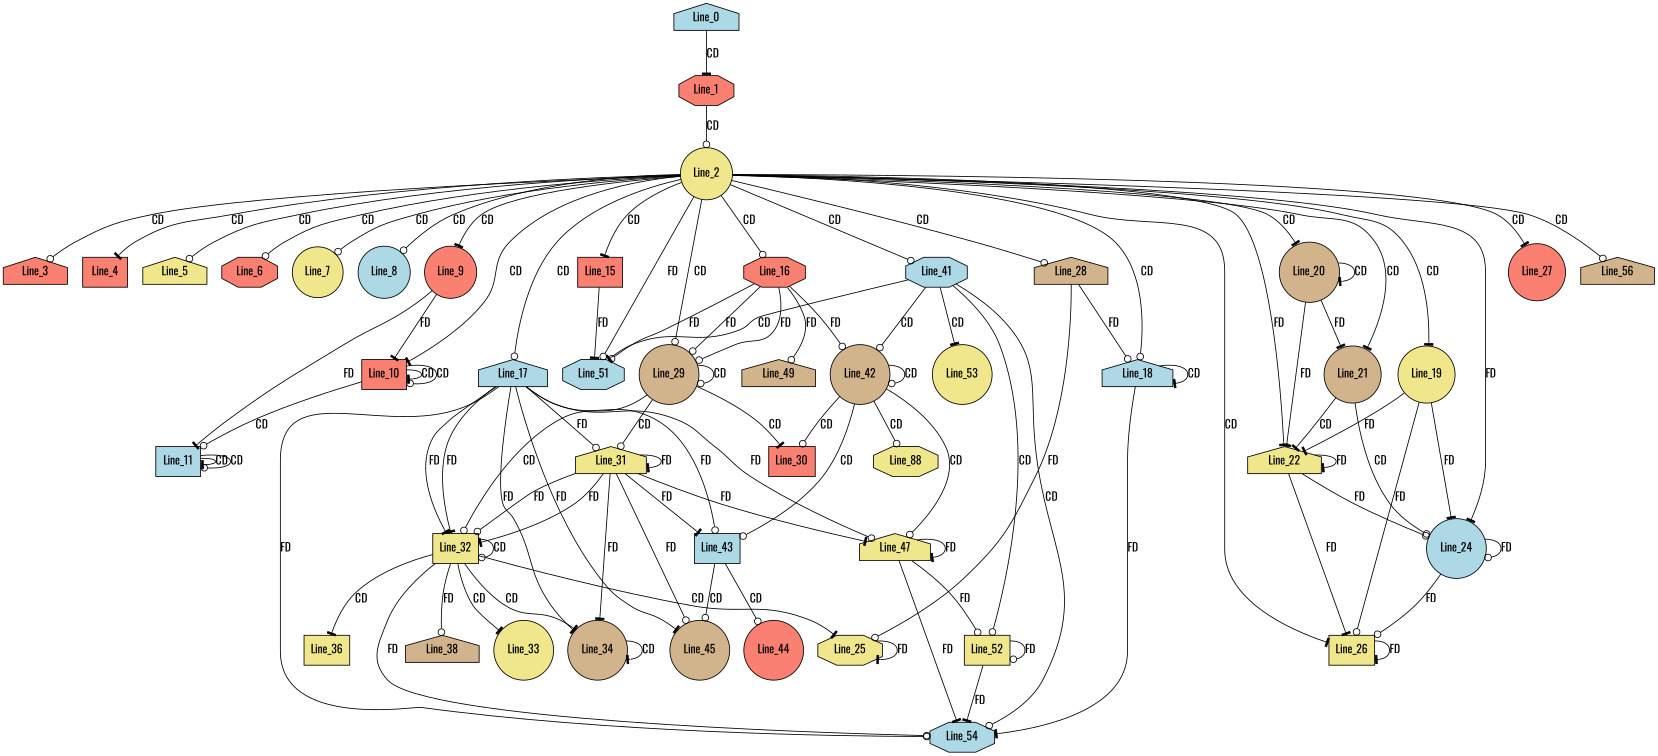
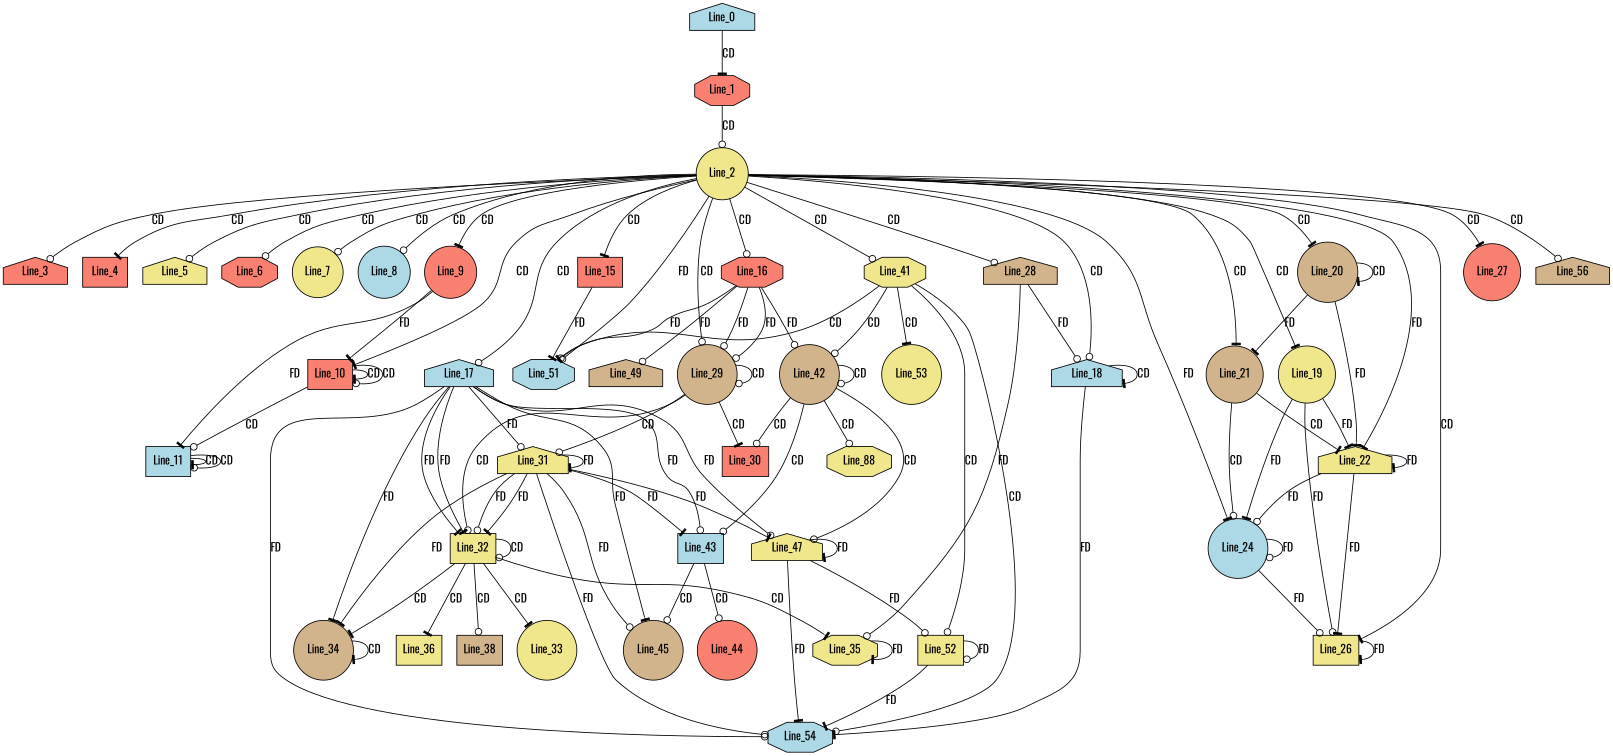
node "Line_41": fillcolor lightblue -> khaki
edge "Line_32" -> "Line_38": label "FD" -> "CD"
node "Line_38": shape house -> box
node "Line_25": label "Line_25" -> "Line_35"
edge "Line_32" -> "Line_54": now "Line_31" -> "Line_54"
